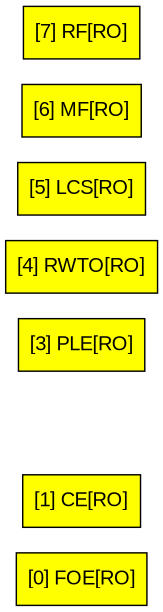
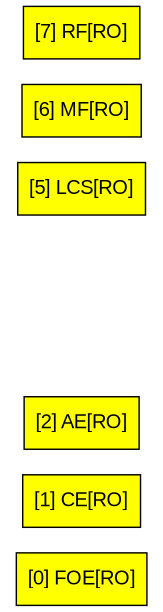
node "[4] RWTO[RO]": removed
node "[3] PLE[RO]": removed
node "[2] AE[RO]": added
